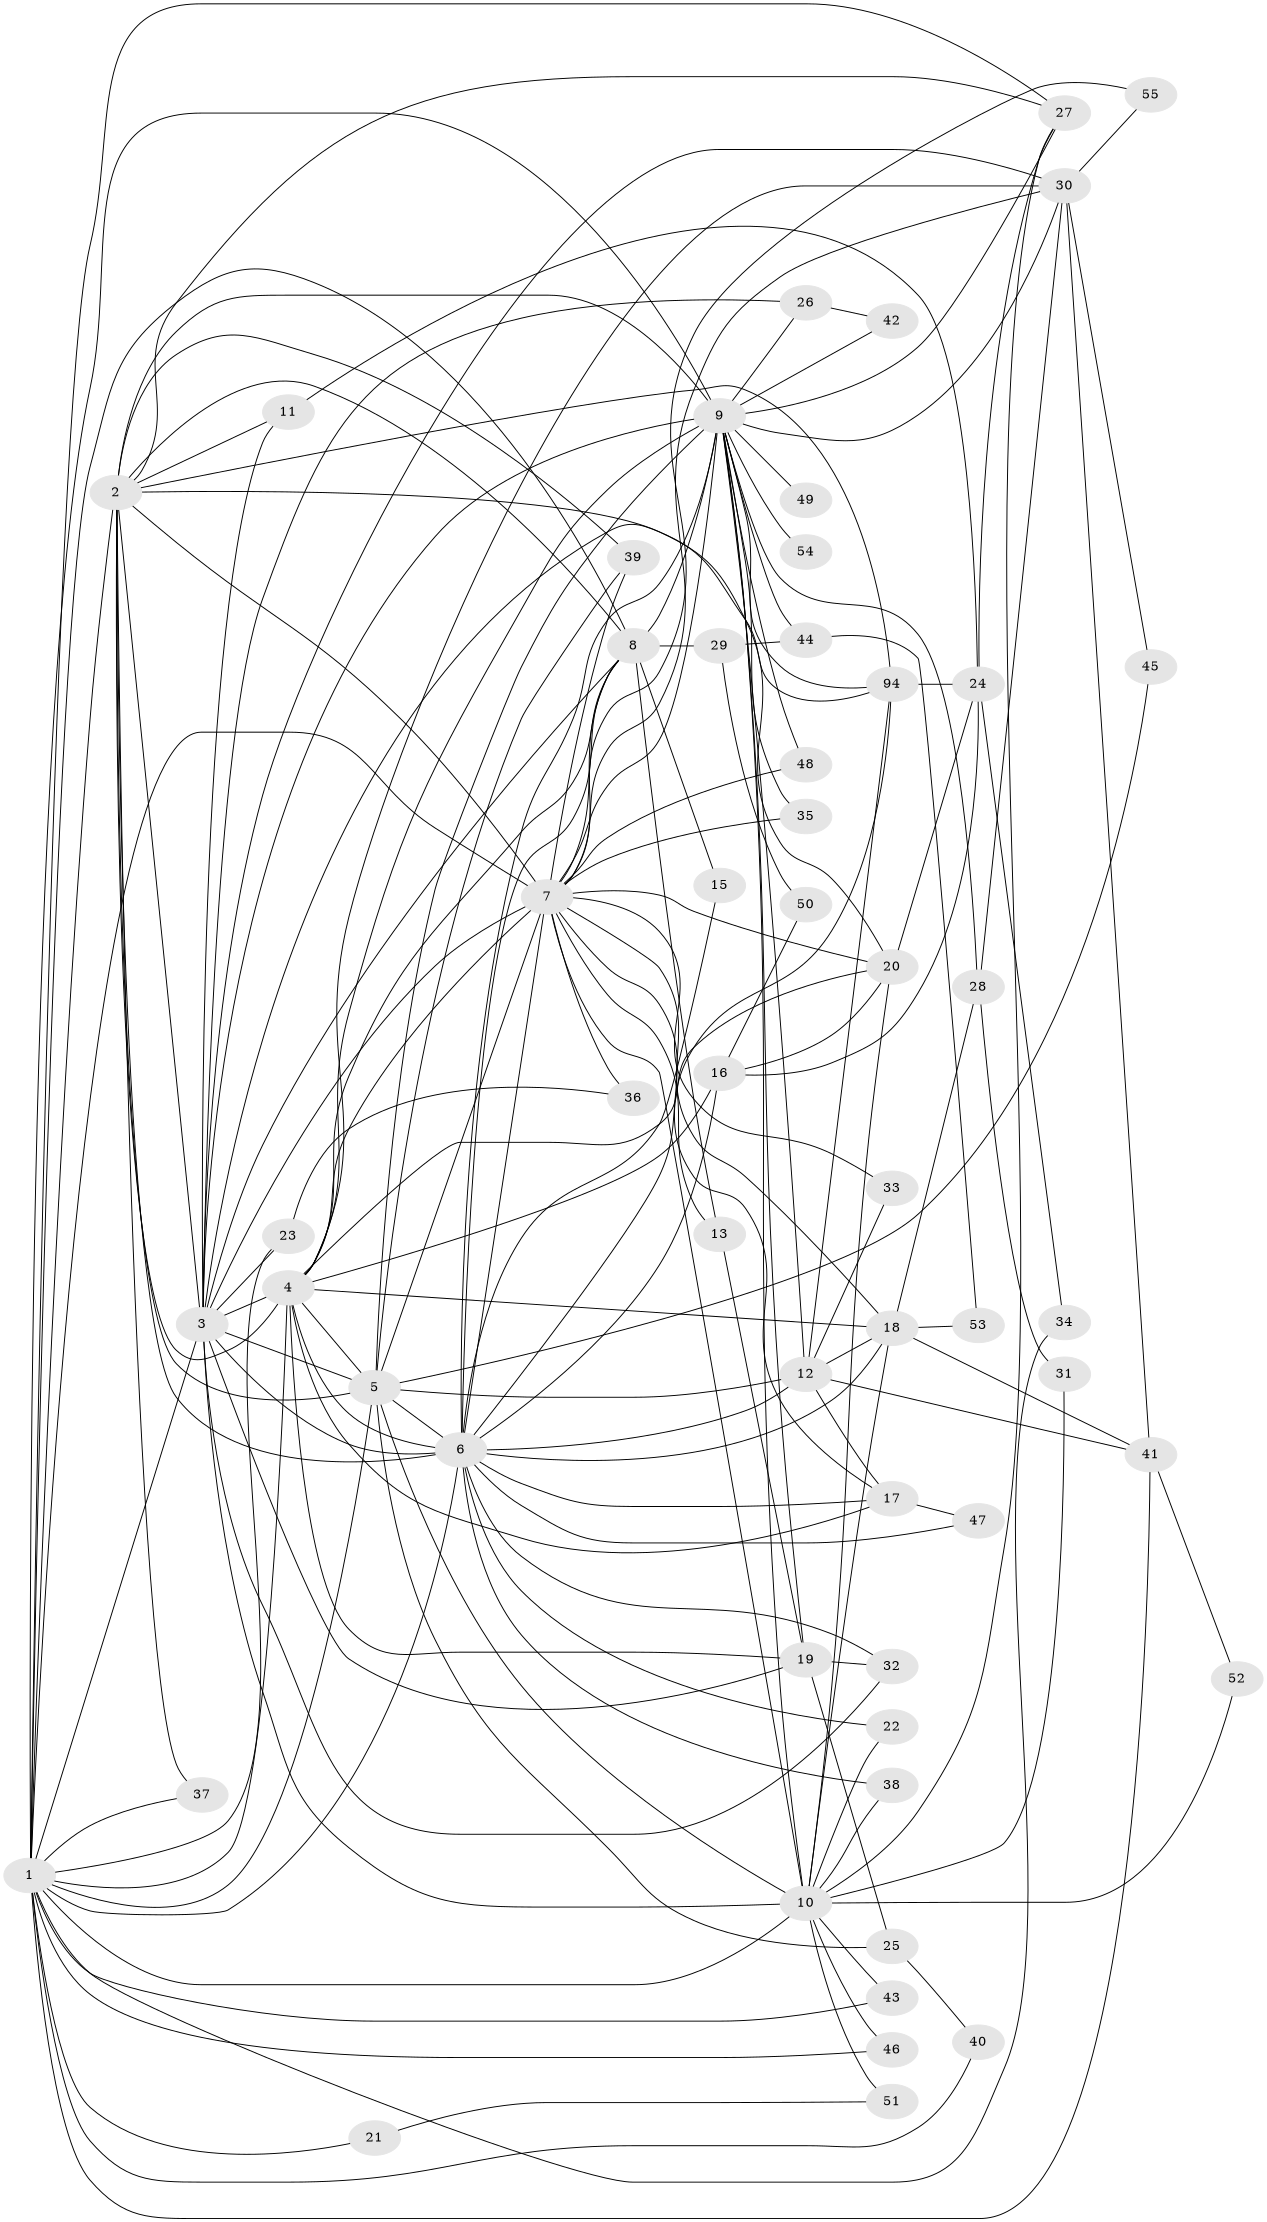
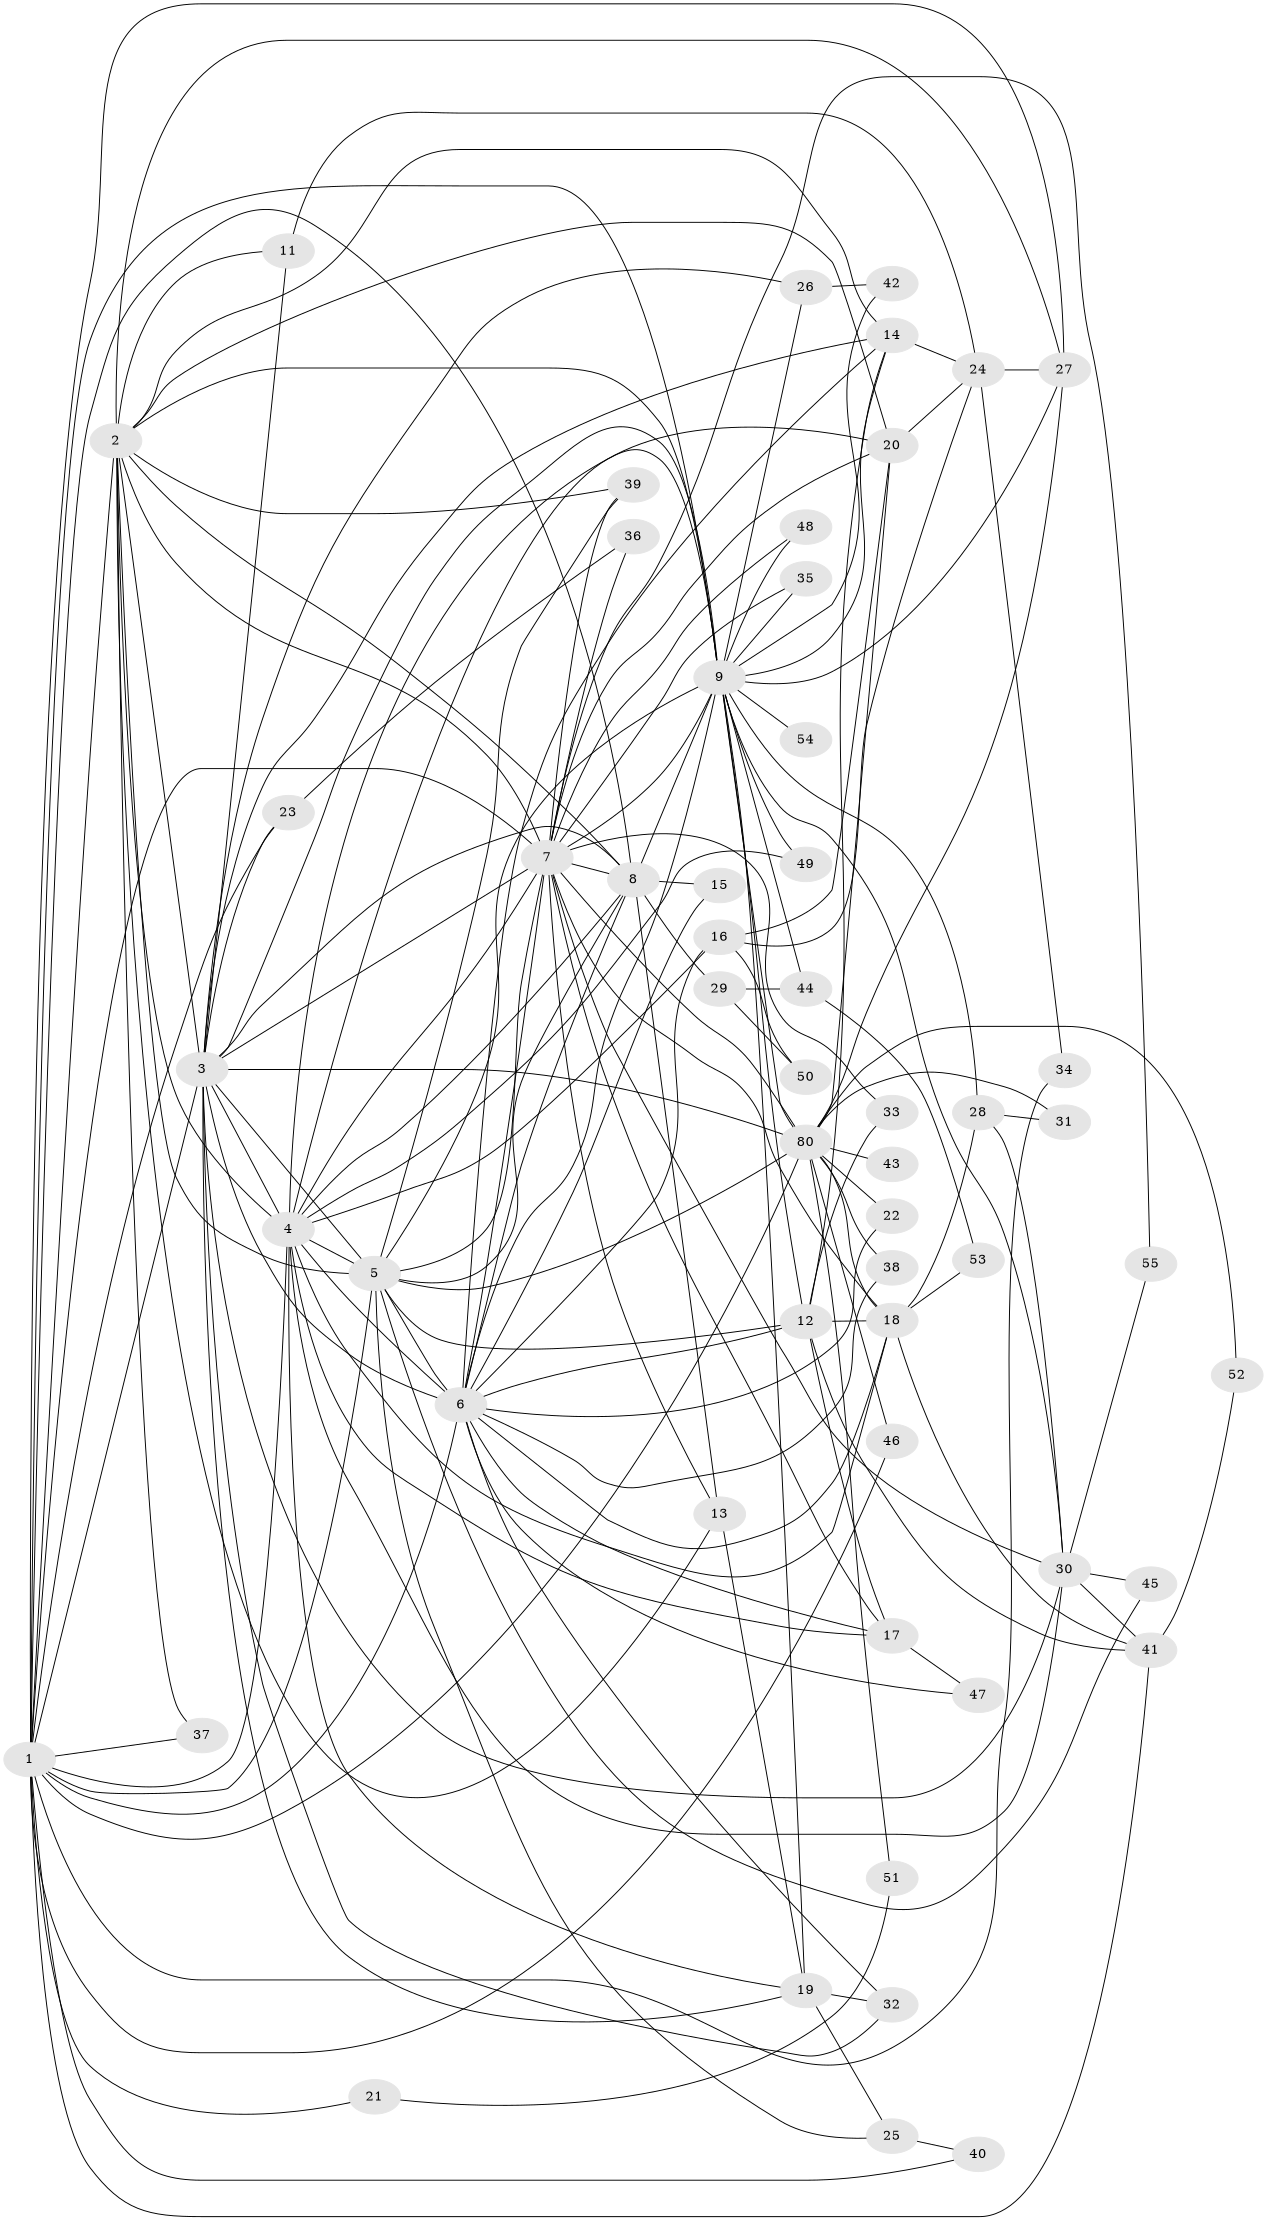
node "94": label "94" -> "14"
edge "49" -- "4": added
edge "8" -- "5": added
edge "2" -- "6": now "2" -- "13"
node "10": label "10" -> "80"
edge "1" -- "43": removed
